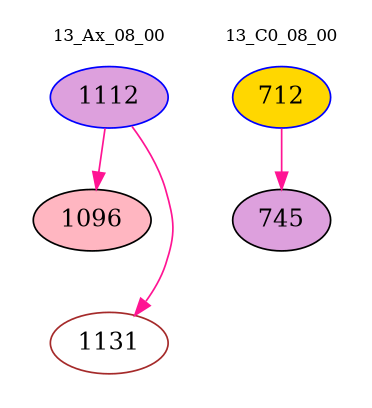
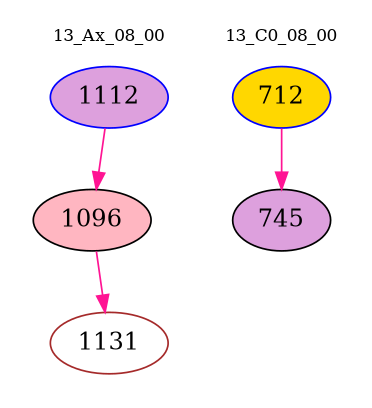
edge "1112" -> "1131": now "1096" -> "1131"
